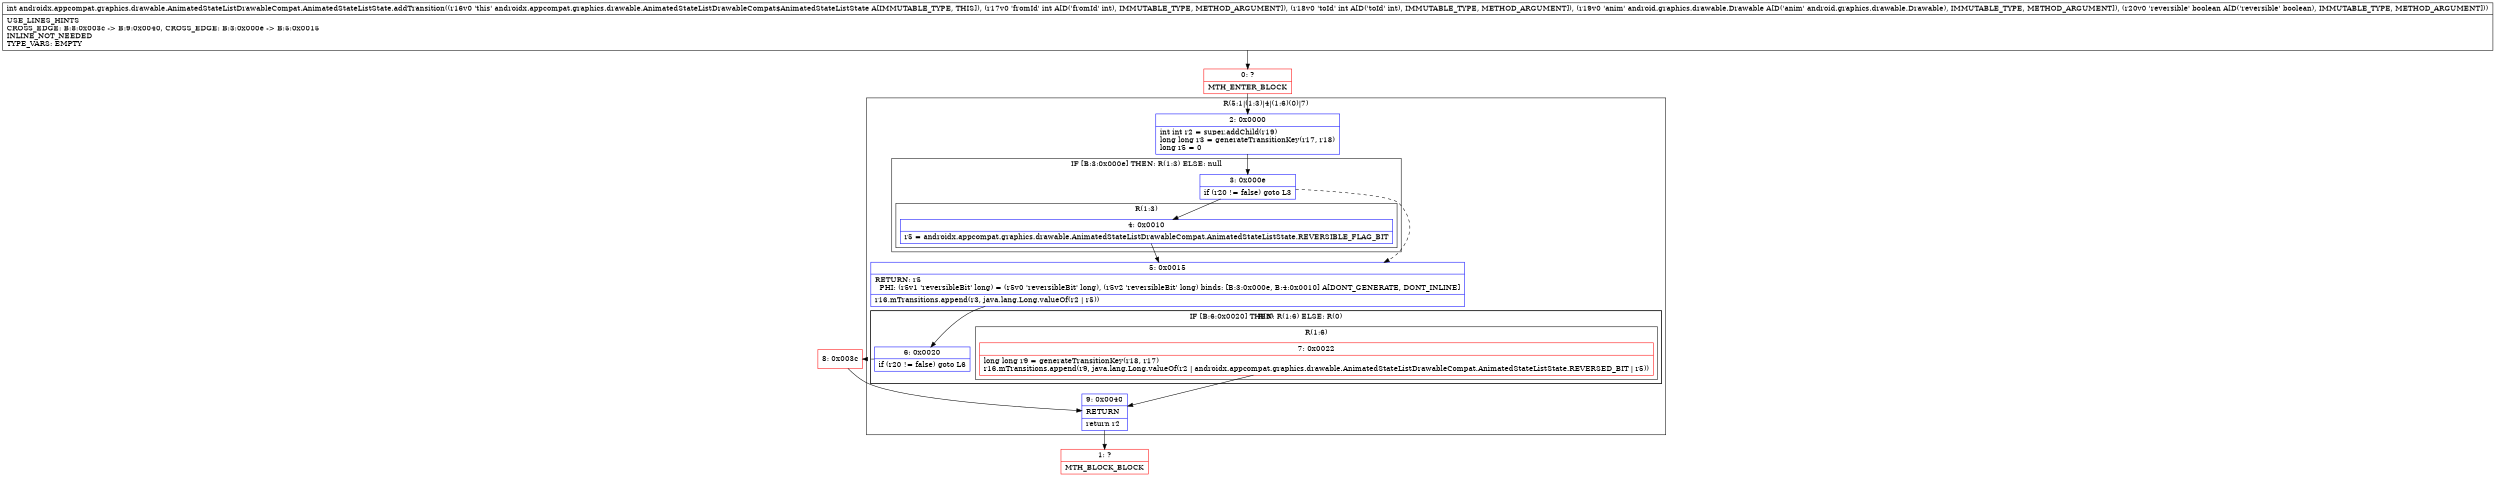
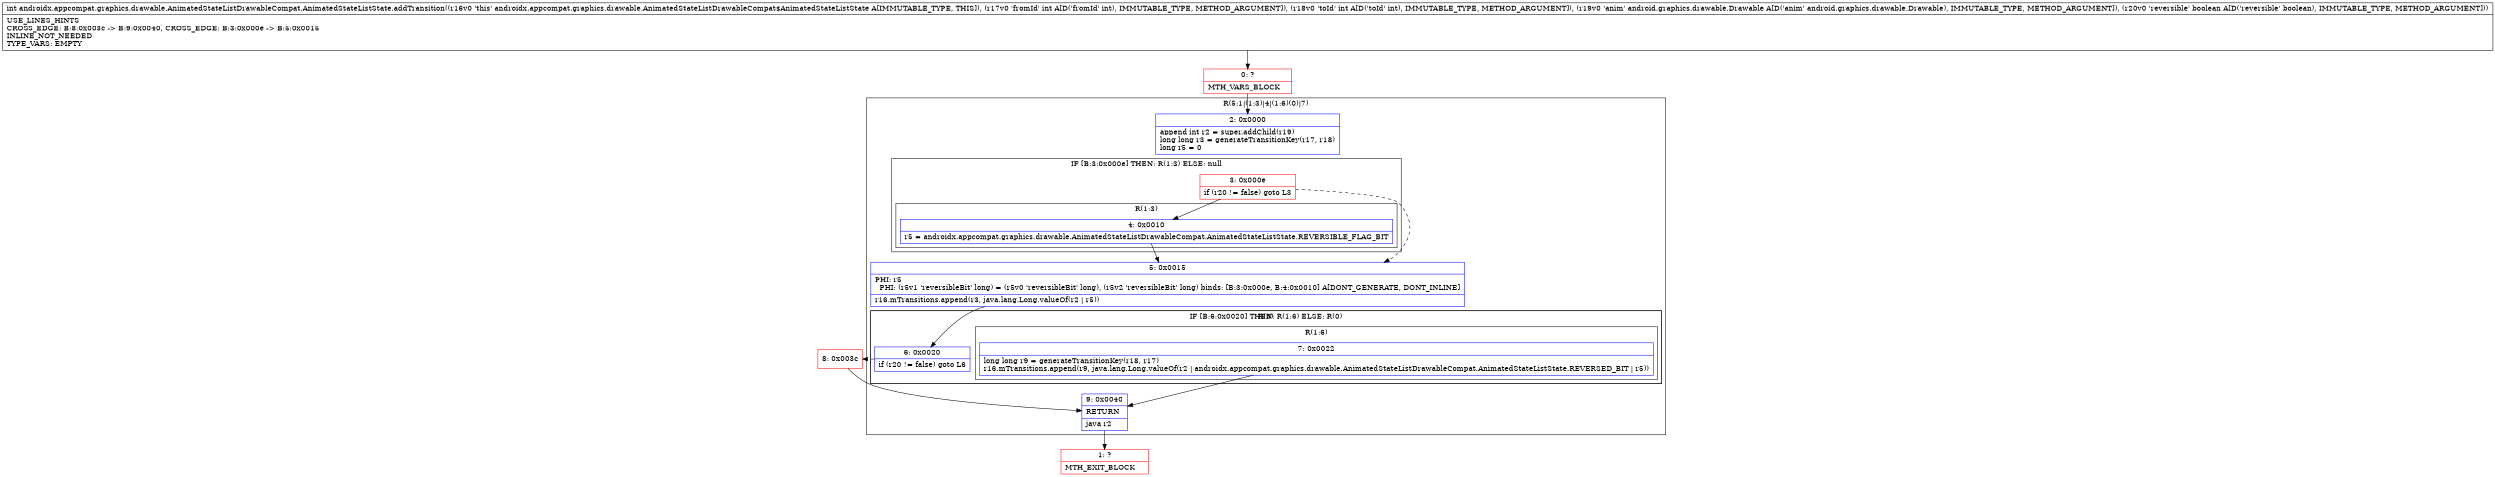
node "0: ?": text "MTH_ENTER_BLOCK" -> "MTH_VARS_BLOCK"
node "2: 0x0000": text "int int r2 = super.addChild(r19)" -> "append int r2 = super.addChild(r19)"
edge "2: 0x0000" -> "3: 0x000e": removed
node "3: 0x000e": color blue -> red
node "5: 0x0015": text "RETURN: r5" -> "PHI: r5"
node "7: 0x0022": color red -> blue
node "9: 0x0040": text "return r2" -> "java r2"
node "1: ?": text "MTH_BLOCK_BLOCK" -> "MTH_EXIT_BLOCK"
